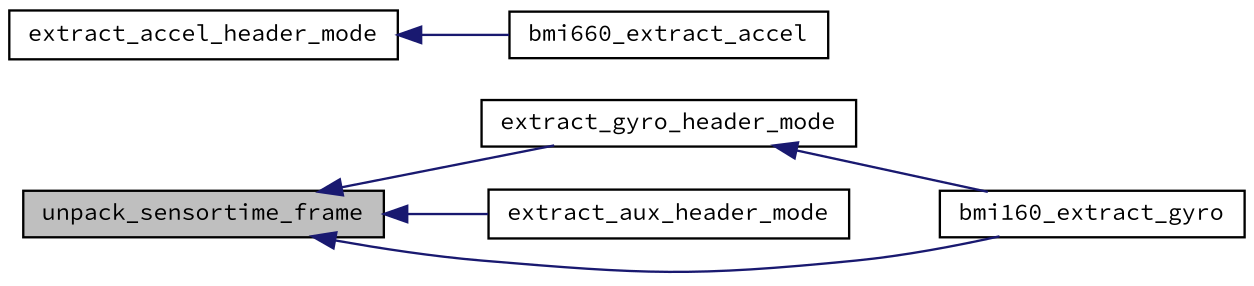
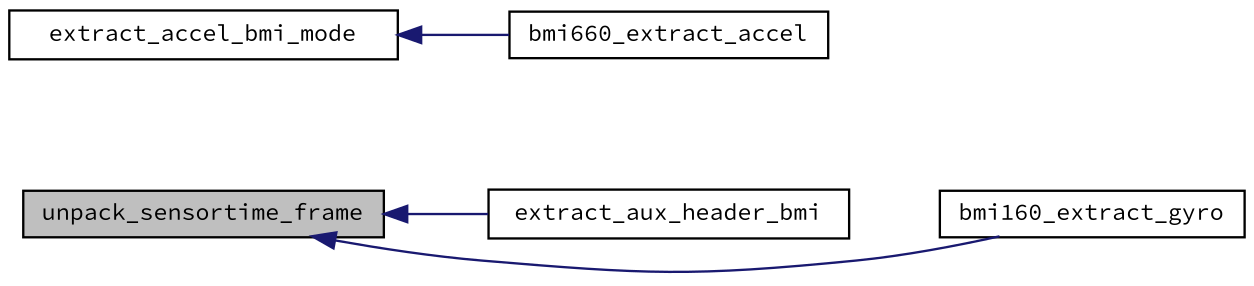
node "extract_accel_header_mode": label "extract_accel_header_mode" -> "extract_accel_bmi_mode"
node "extract_gyro_header_mode": removed
node "extract_aux_header_mode": label "extract_aux_header_mode" -> "extract_aux_header_bmi"
